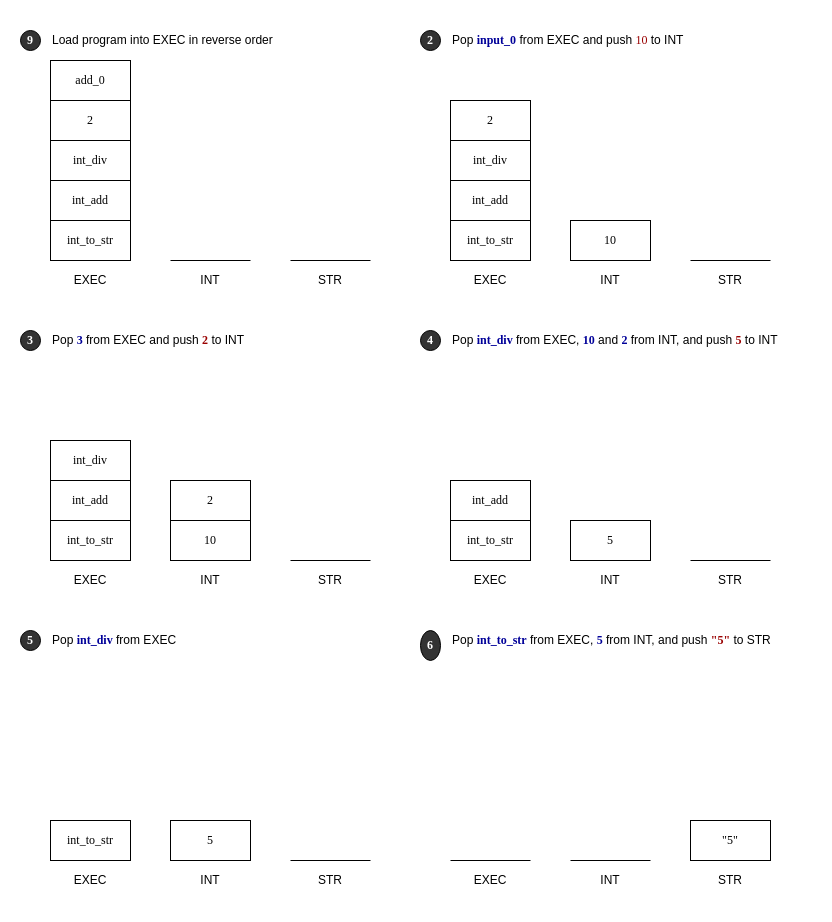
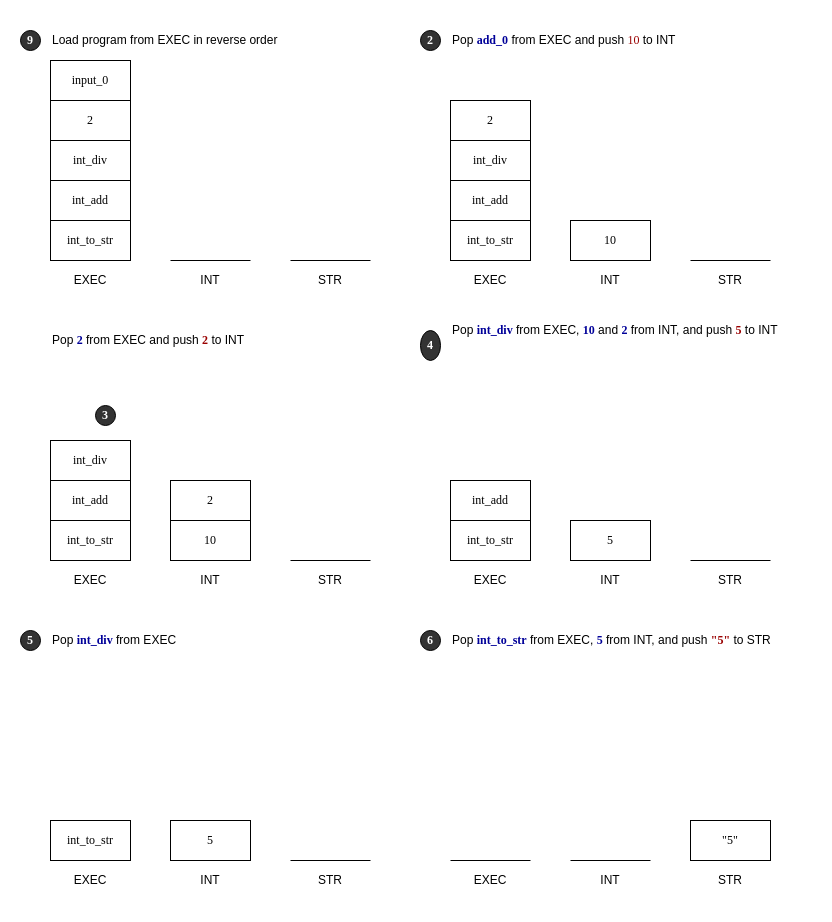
node "Load program into EXEC in reverse order": label "Load program into EXEC in reverse order" -> "Load program from EXEC in reverse order"
node "Pop input_0 from EXEC and push 10 to INT": label "Pop input_0 from EXEC and push 10 to INT" -> "Pop add_0 from EXEC and push 10 to INT"
node "add_0": label "add_0" -> "input_0"
node "3": moved (31, 341) -> (106, 416)
node "Pop 3 from EXEC and push 2 to INT": label "Pop 3 from EXEC and push 2 to INT" -> "Pop 2 from EXEC and push 2 to INT"
node "4": size 20x20 -> 20x30
node "Pop int_div from EXEC, 10 and 2 from INT, and push 5 to INT": moved (631, 341) -> (631, 331)
node "6": size 20x30 -> 20x20
